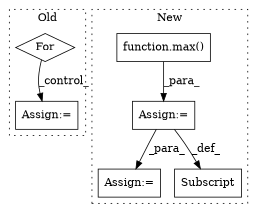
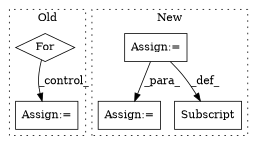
node "function.max()": removed
